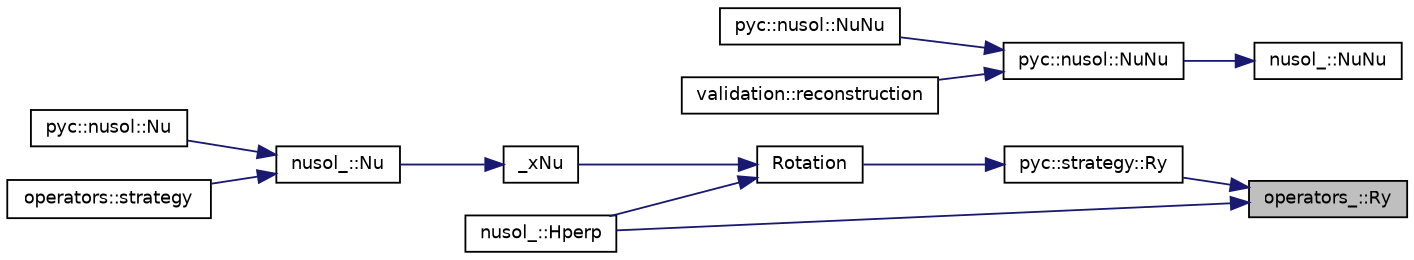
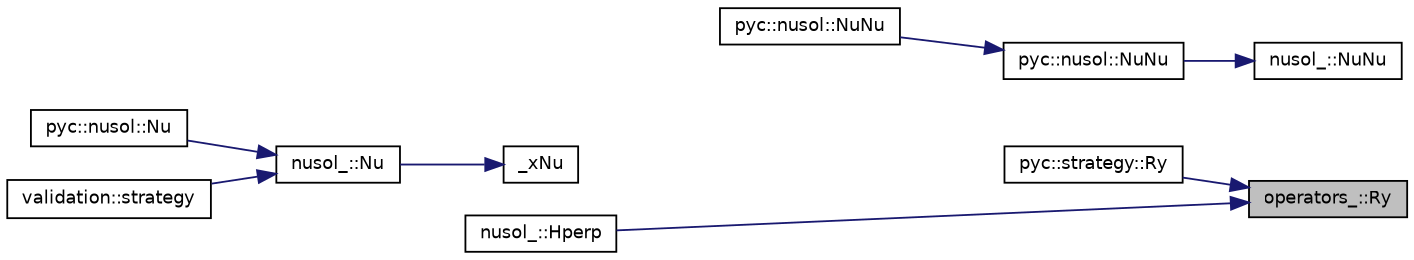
node "validation::reconstruction": removed
node "Rotation": removed
node "operators::strategy": label "operators::strategy" -> "validation::strategy"
